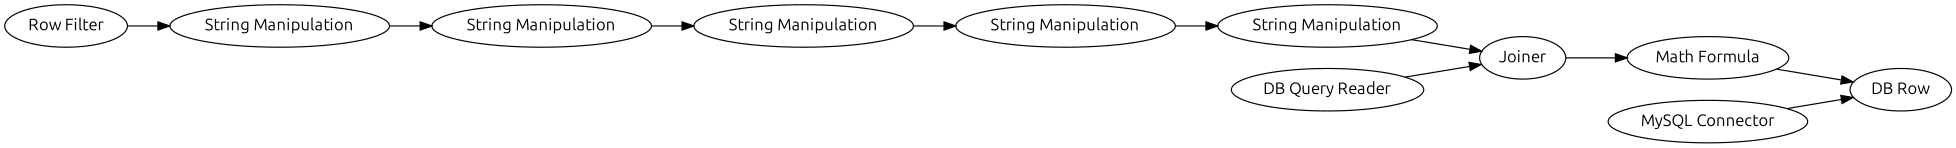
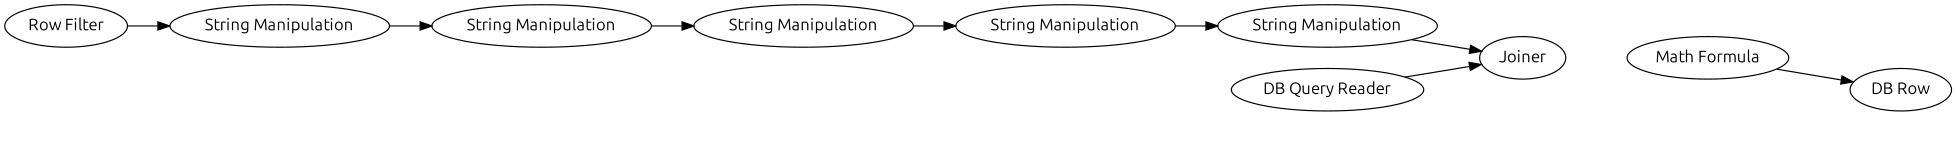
edge "Joiner" -> "Math Formula": removed
node "MySQL Connector": removed
